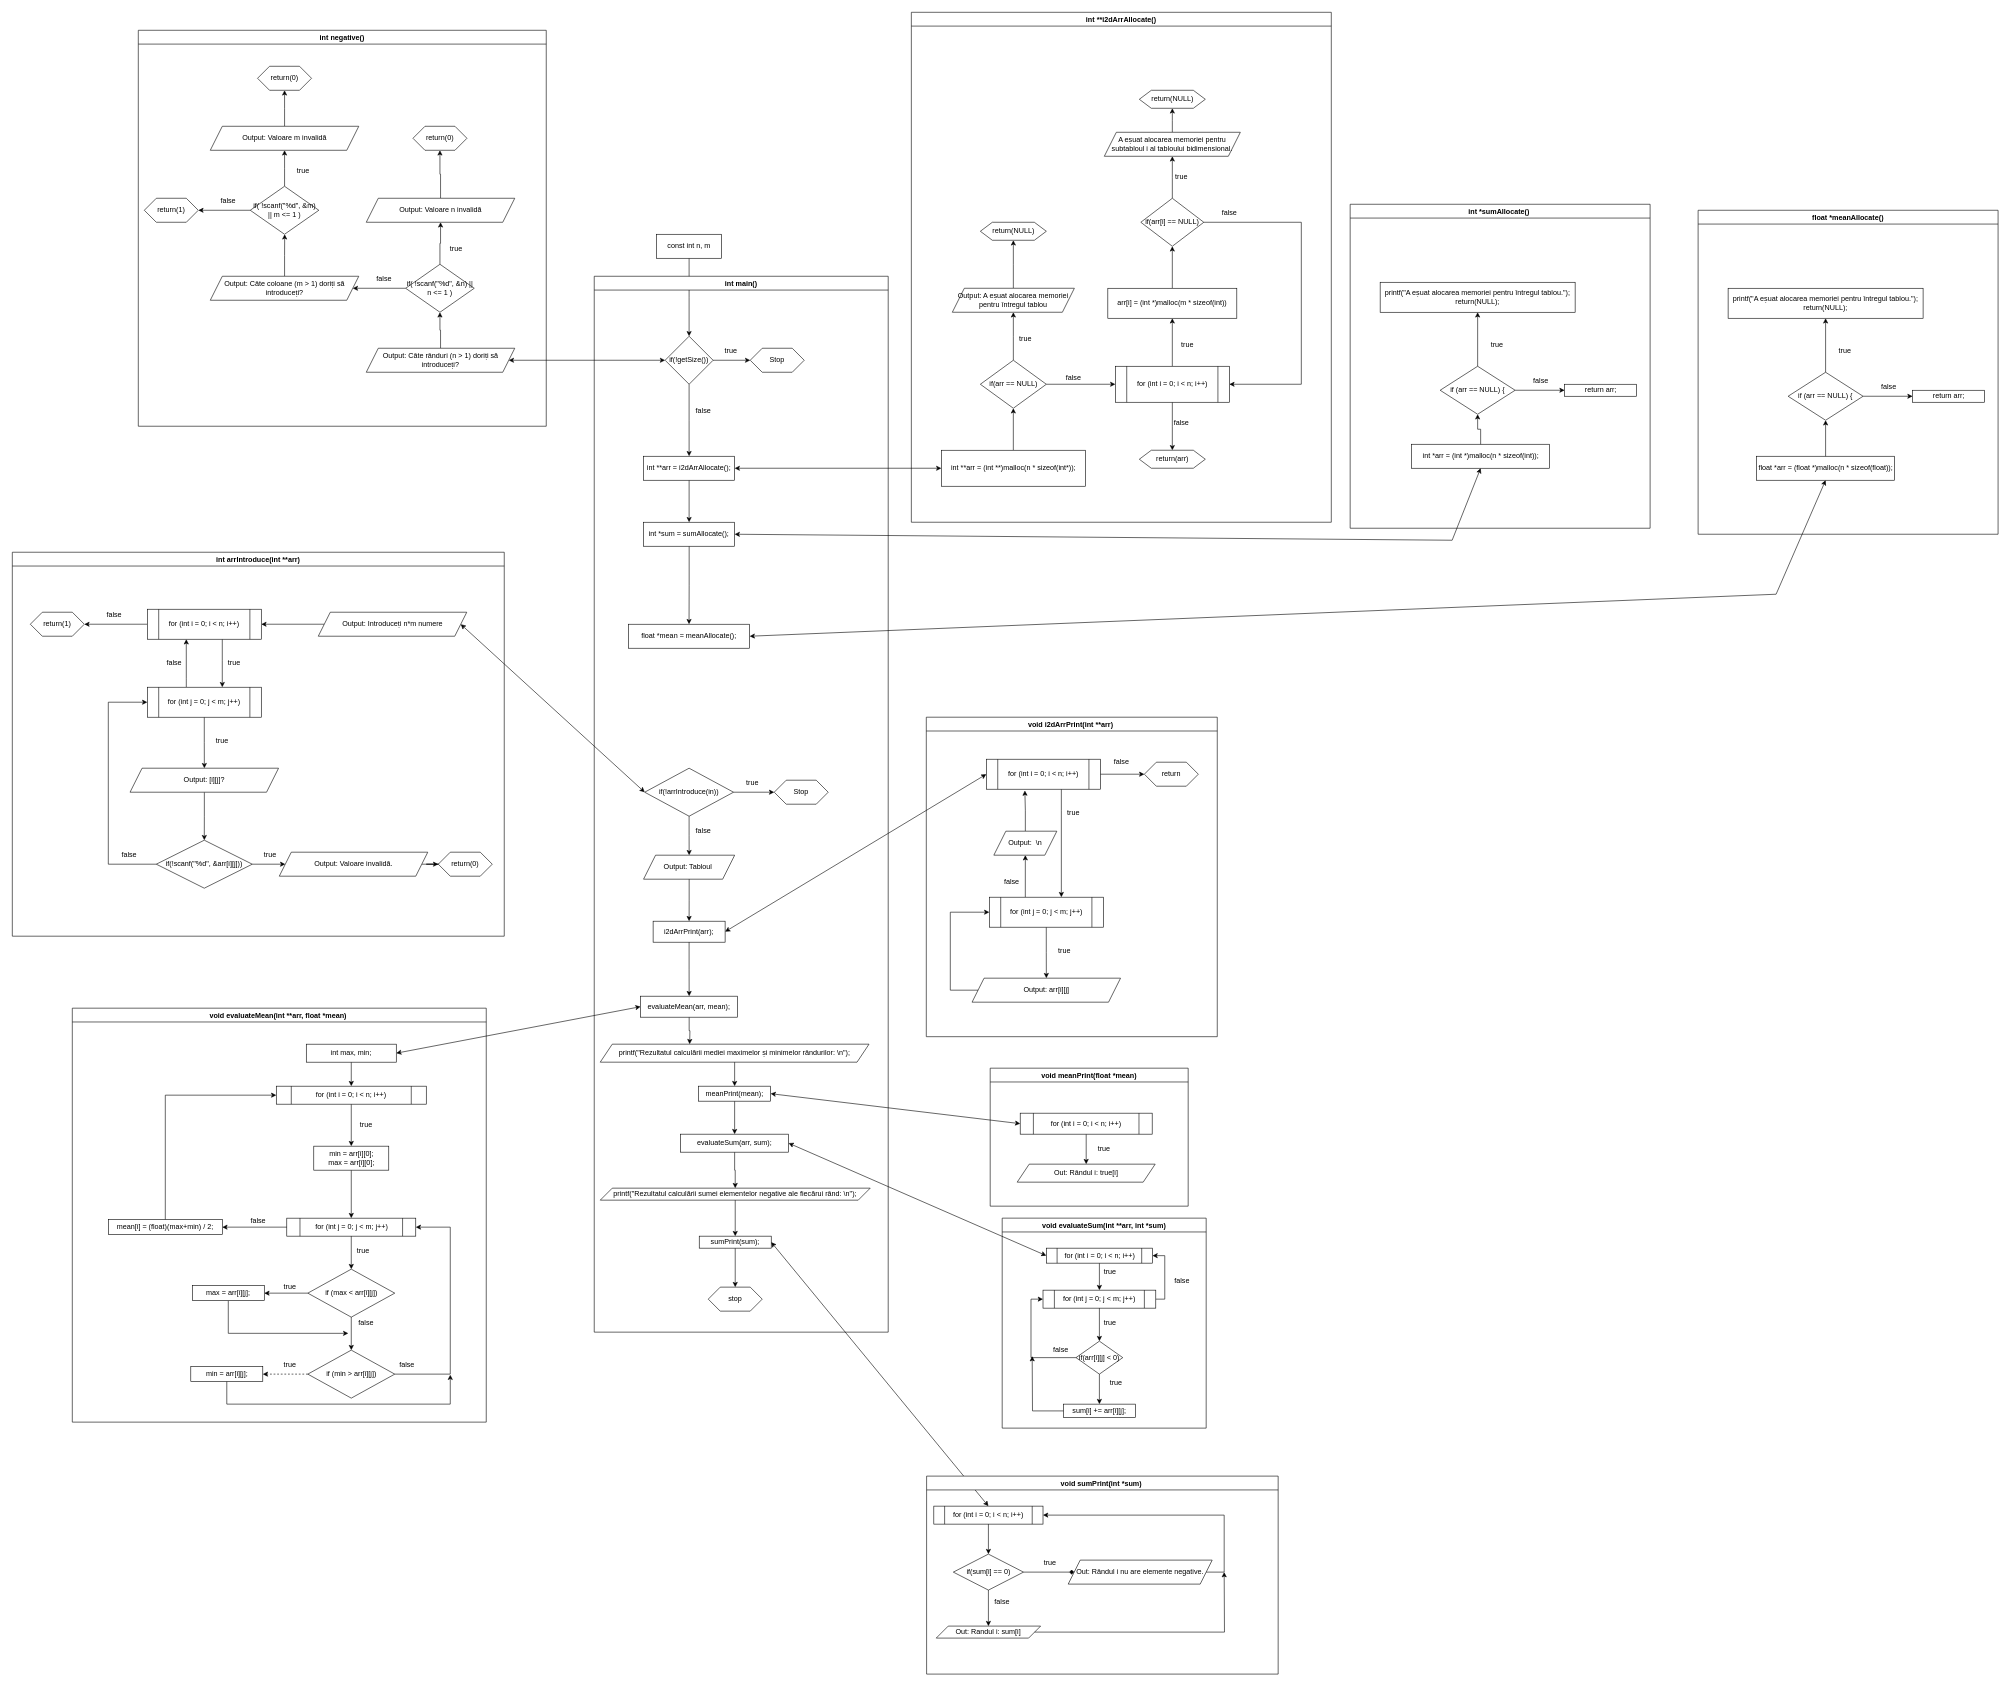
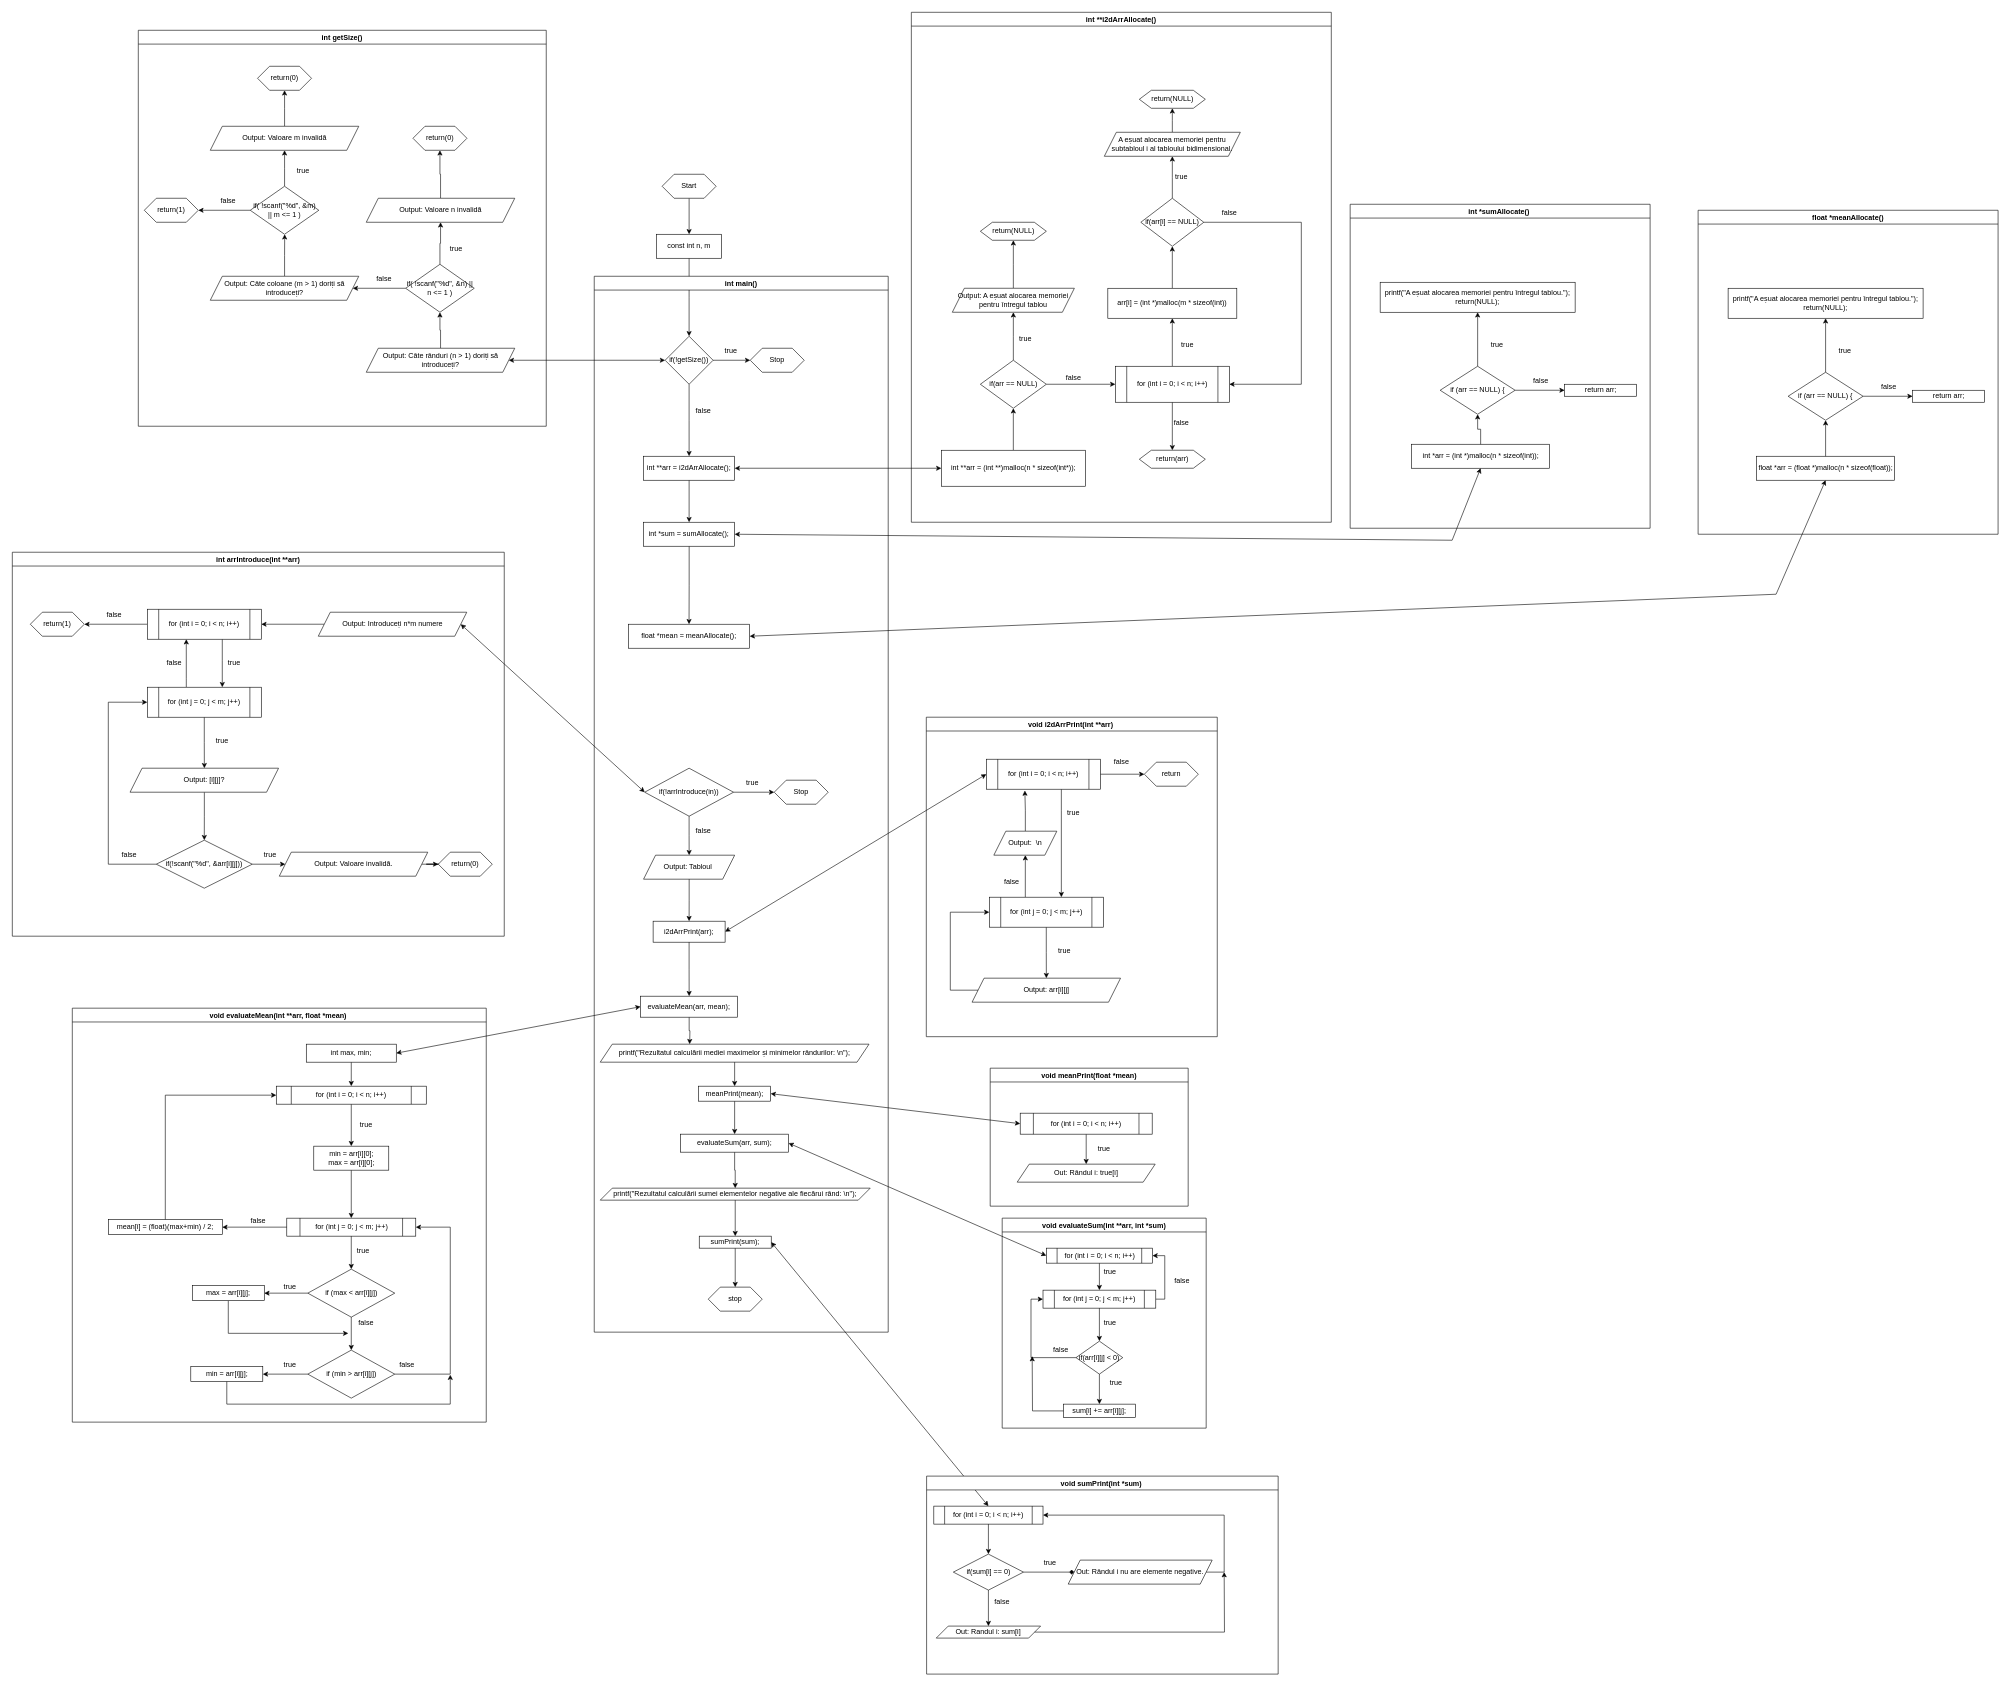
node "int negative()": label "int negative()" -> "int getSize()"
node "Start": added
edge "Start" -> "const int n, m": added
edge "if (min > arr[i][j])" -> "min = arr[i][j];": style dashed -> solid
